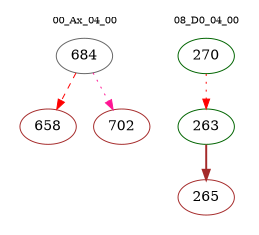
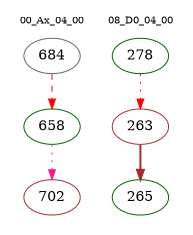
node "270": label "270" -> "278"
edge "684" -> "702": now "658" -> "702"
node "658": color brown -> darkgreen
node "263": color darkgreen -> brown
node "265": color brown -> darkgreen
